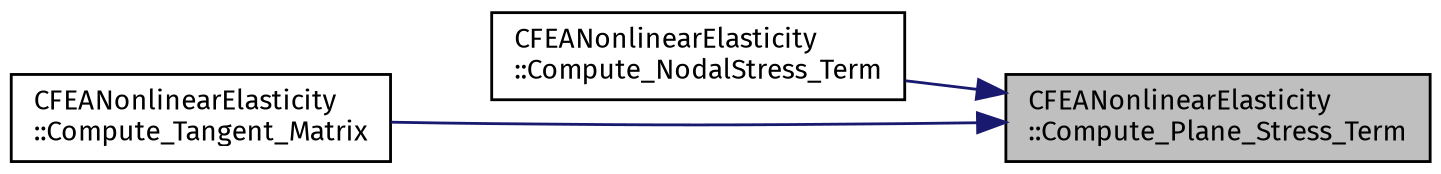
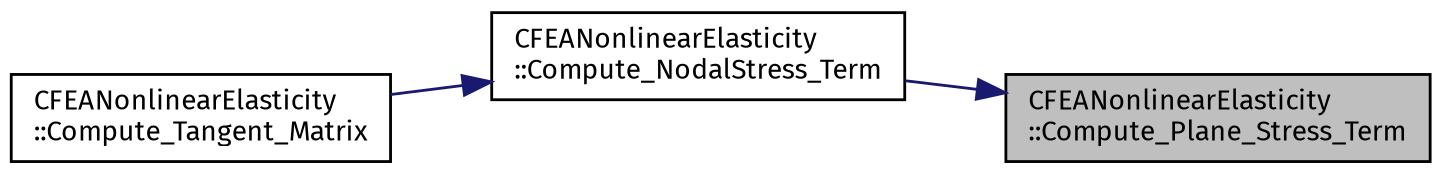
edge "CFEANonlinearElasticity ::Compute_Tangent_Matrix" -> "CFEANonlinearElasticity ::Compute_Plane_Stress_Term": now "CFEANonlinearElasticity ::Compute_Tangent_Matrix" -> "CFEANonlinearElasticity ::Compute_NodalStress_Term"
